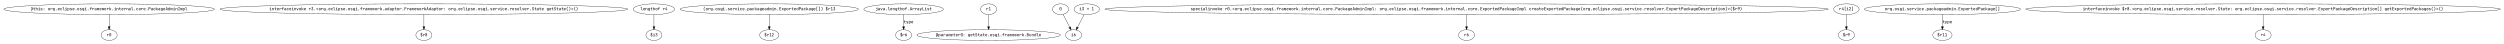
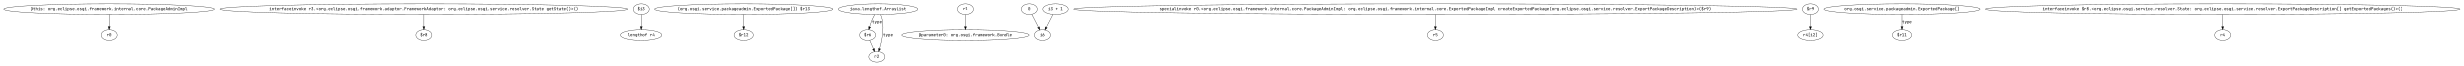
edge "lengthof r4" -> "$i3": reversed
edge "r4[i2]" -> "$r9": reversed
node "@parameter0: getState.osgi.framework.Bundle": label "@parameter0: getState.osgi.framework.Bundle" -> "@parameter0: org.osgi.framework.Bundle"
node "r6": label "r6" -> "r5"
node "r2": added
